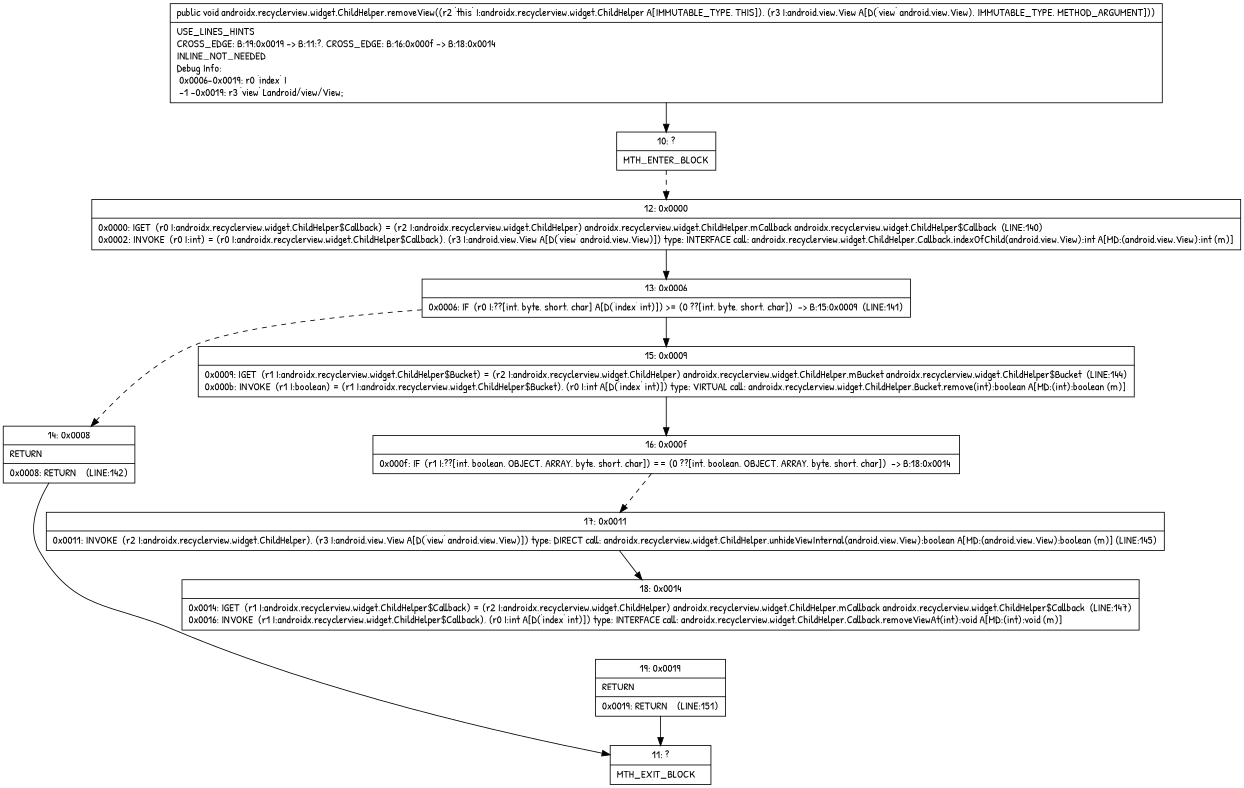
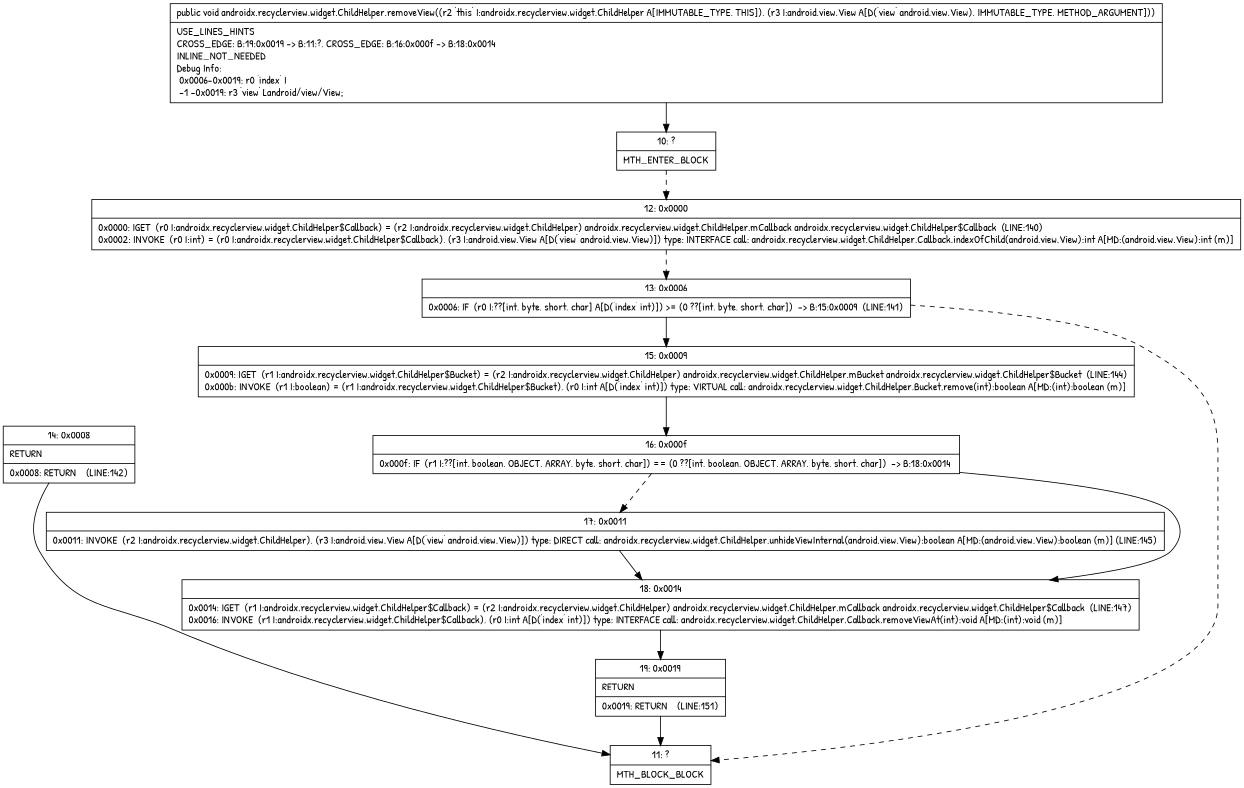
edge "12: 0x0000" -> "13: 0x0006": style solid -> dashed
edge "13: 0x0006" -> "14: 0x0008": now "13: 0x0006" -> "11: ?"
edge "16: 0x000f" -> "18: 0x0014": added
edge "18: 0x0014" -> "19: 0x0019": added
node "11: ?": text "MTH_EXIT_BLOCK" -> "MTH_BLOCK_BLOCK"
